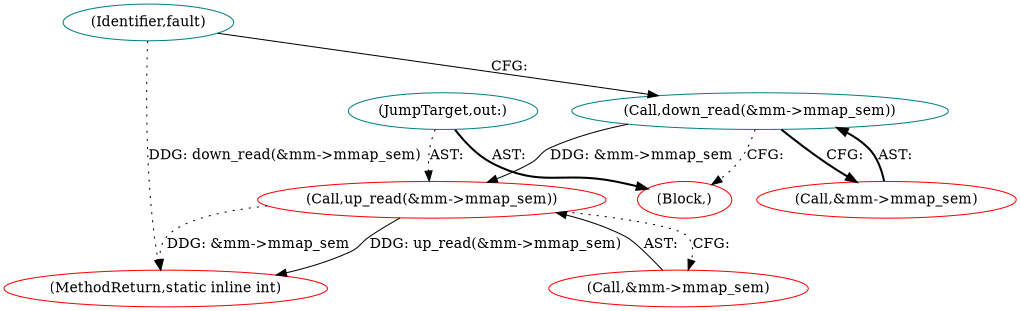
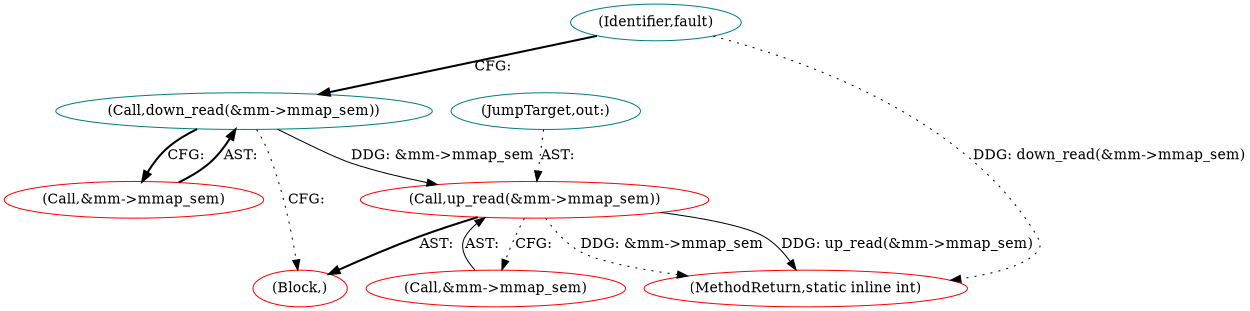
edge "(Identifier,fault)" -> "(Call,down_read(&mm->mmap_sem))": style solid -> bold
edge "(JumpTarget,out:)" -> "(Block,)": now "(Call,up_read(&mm->mmap_sem))" -> "(Block,)"
